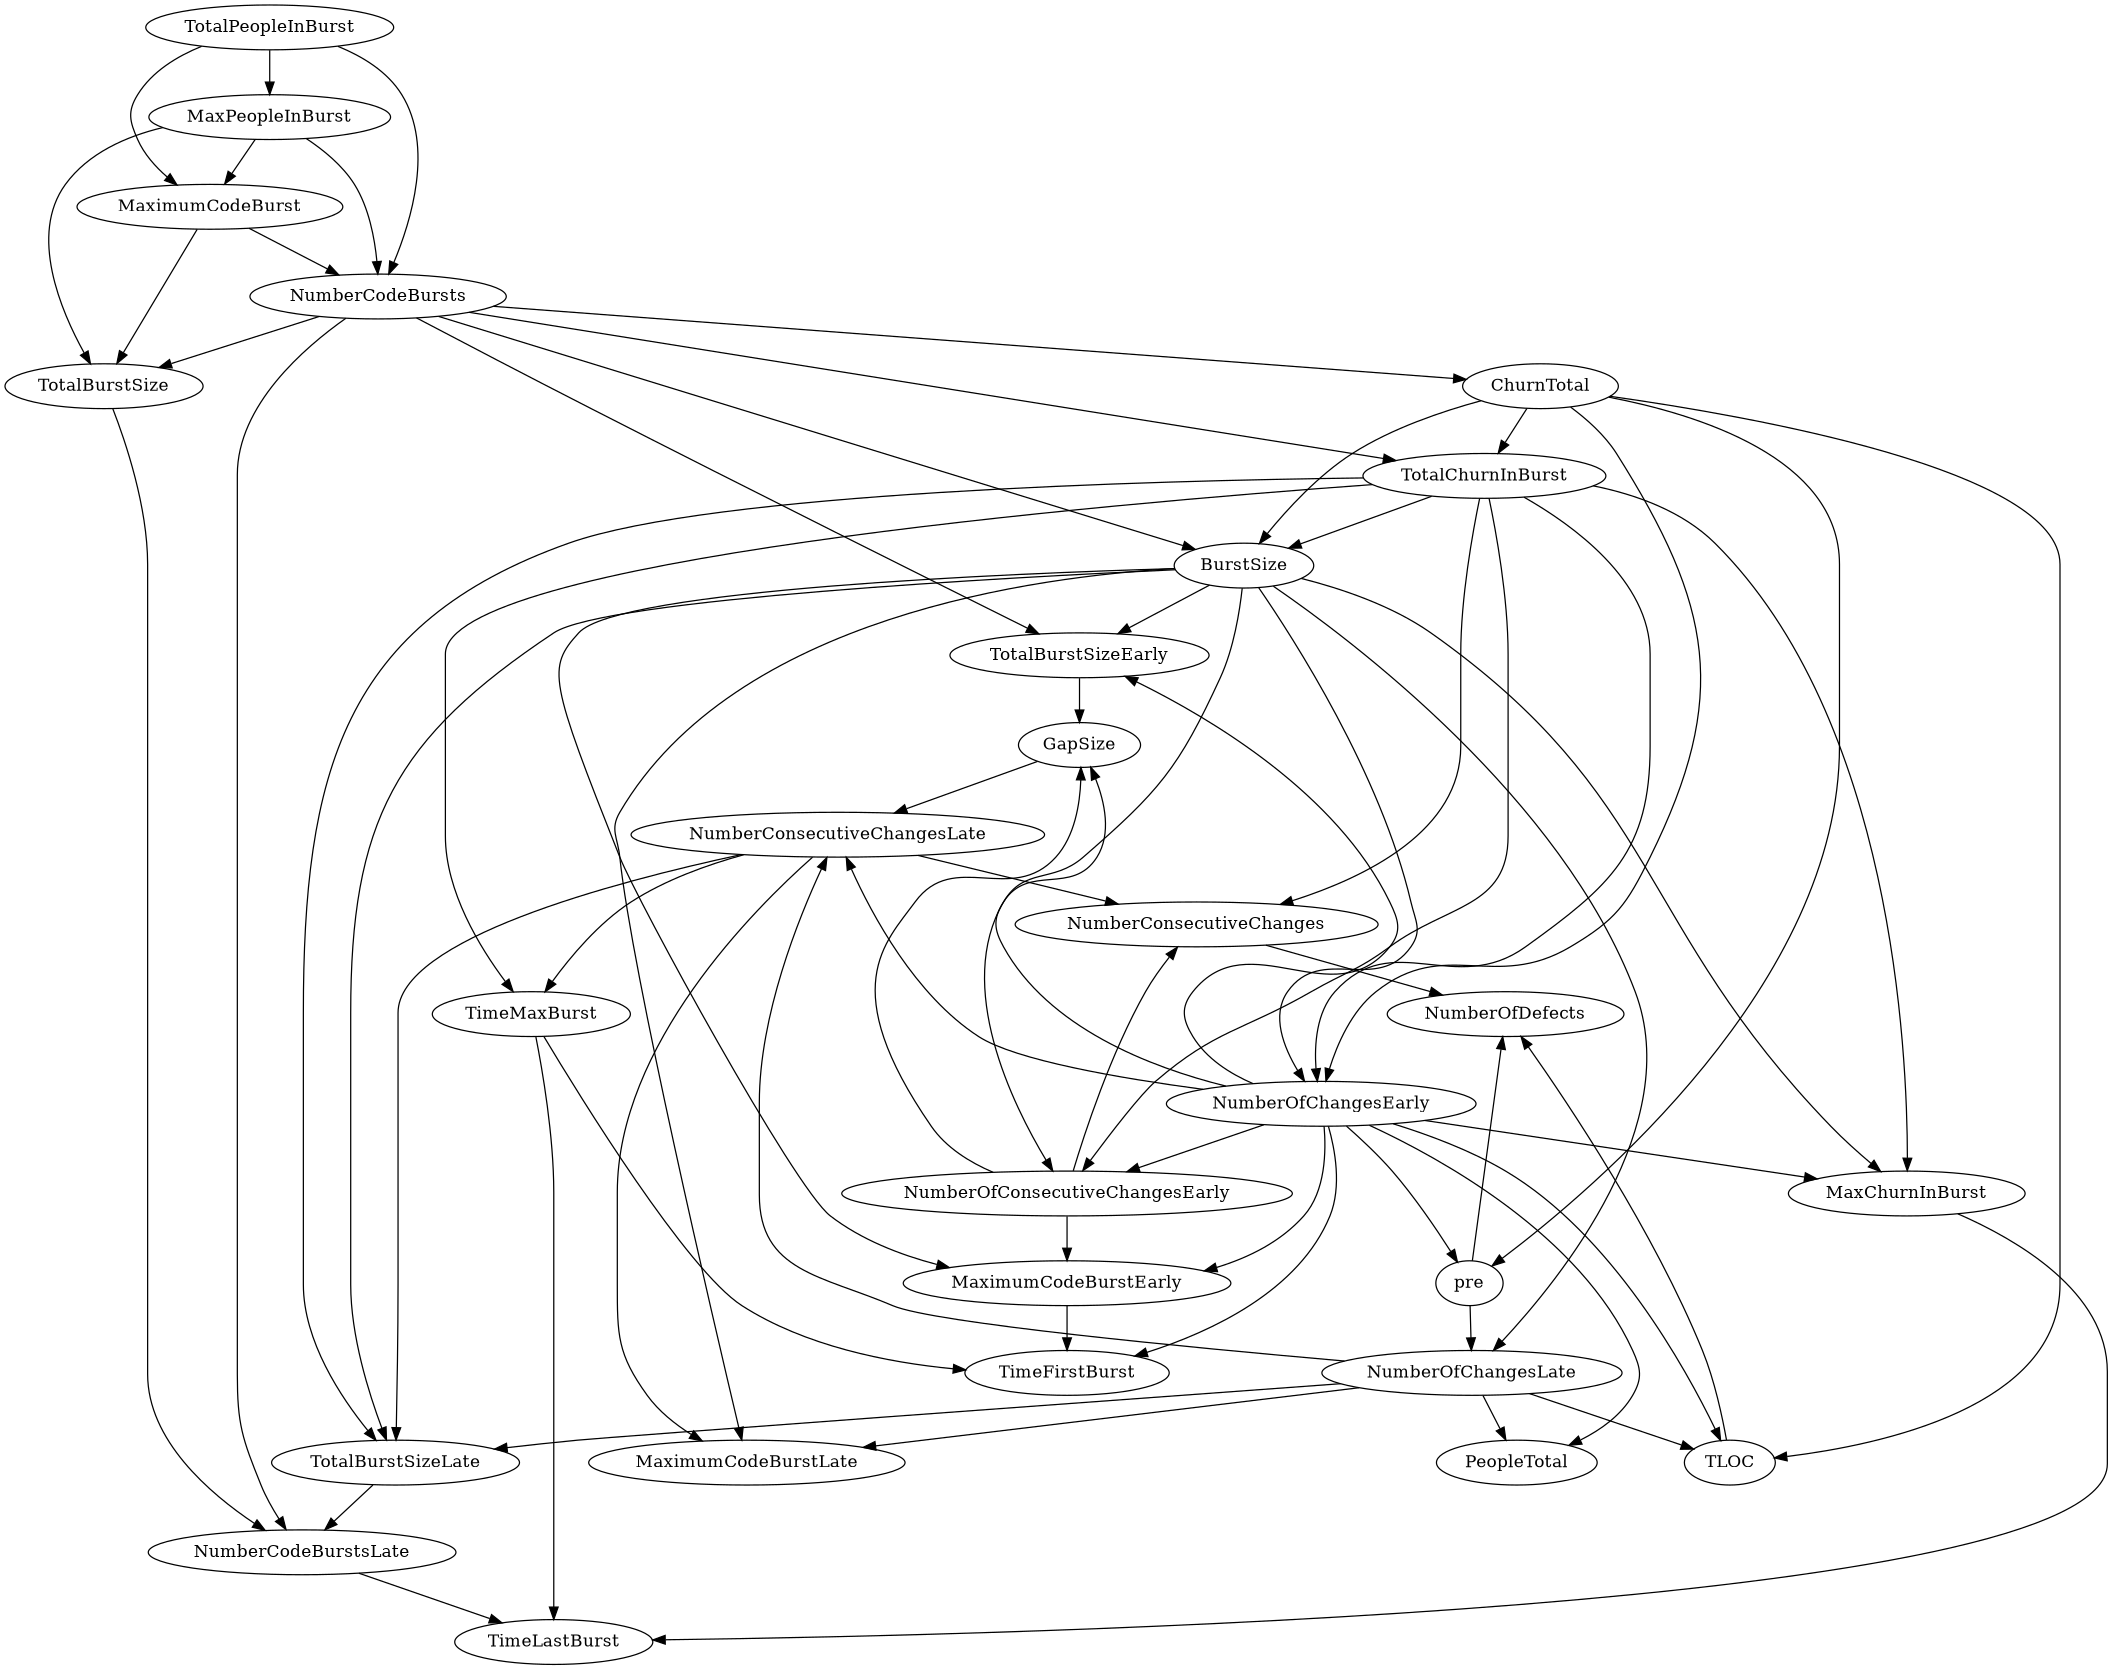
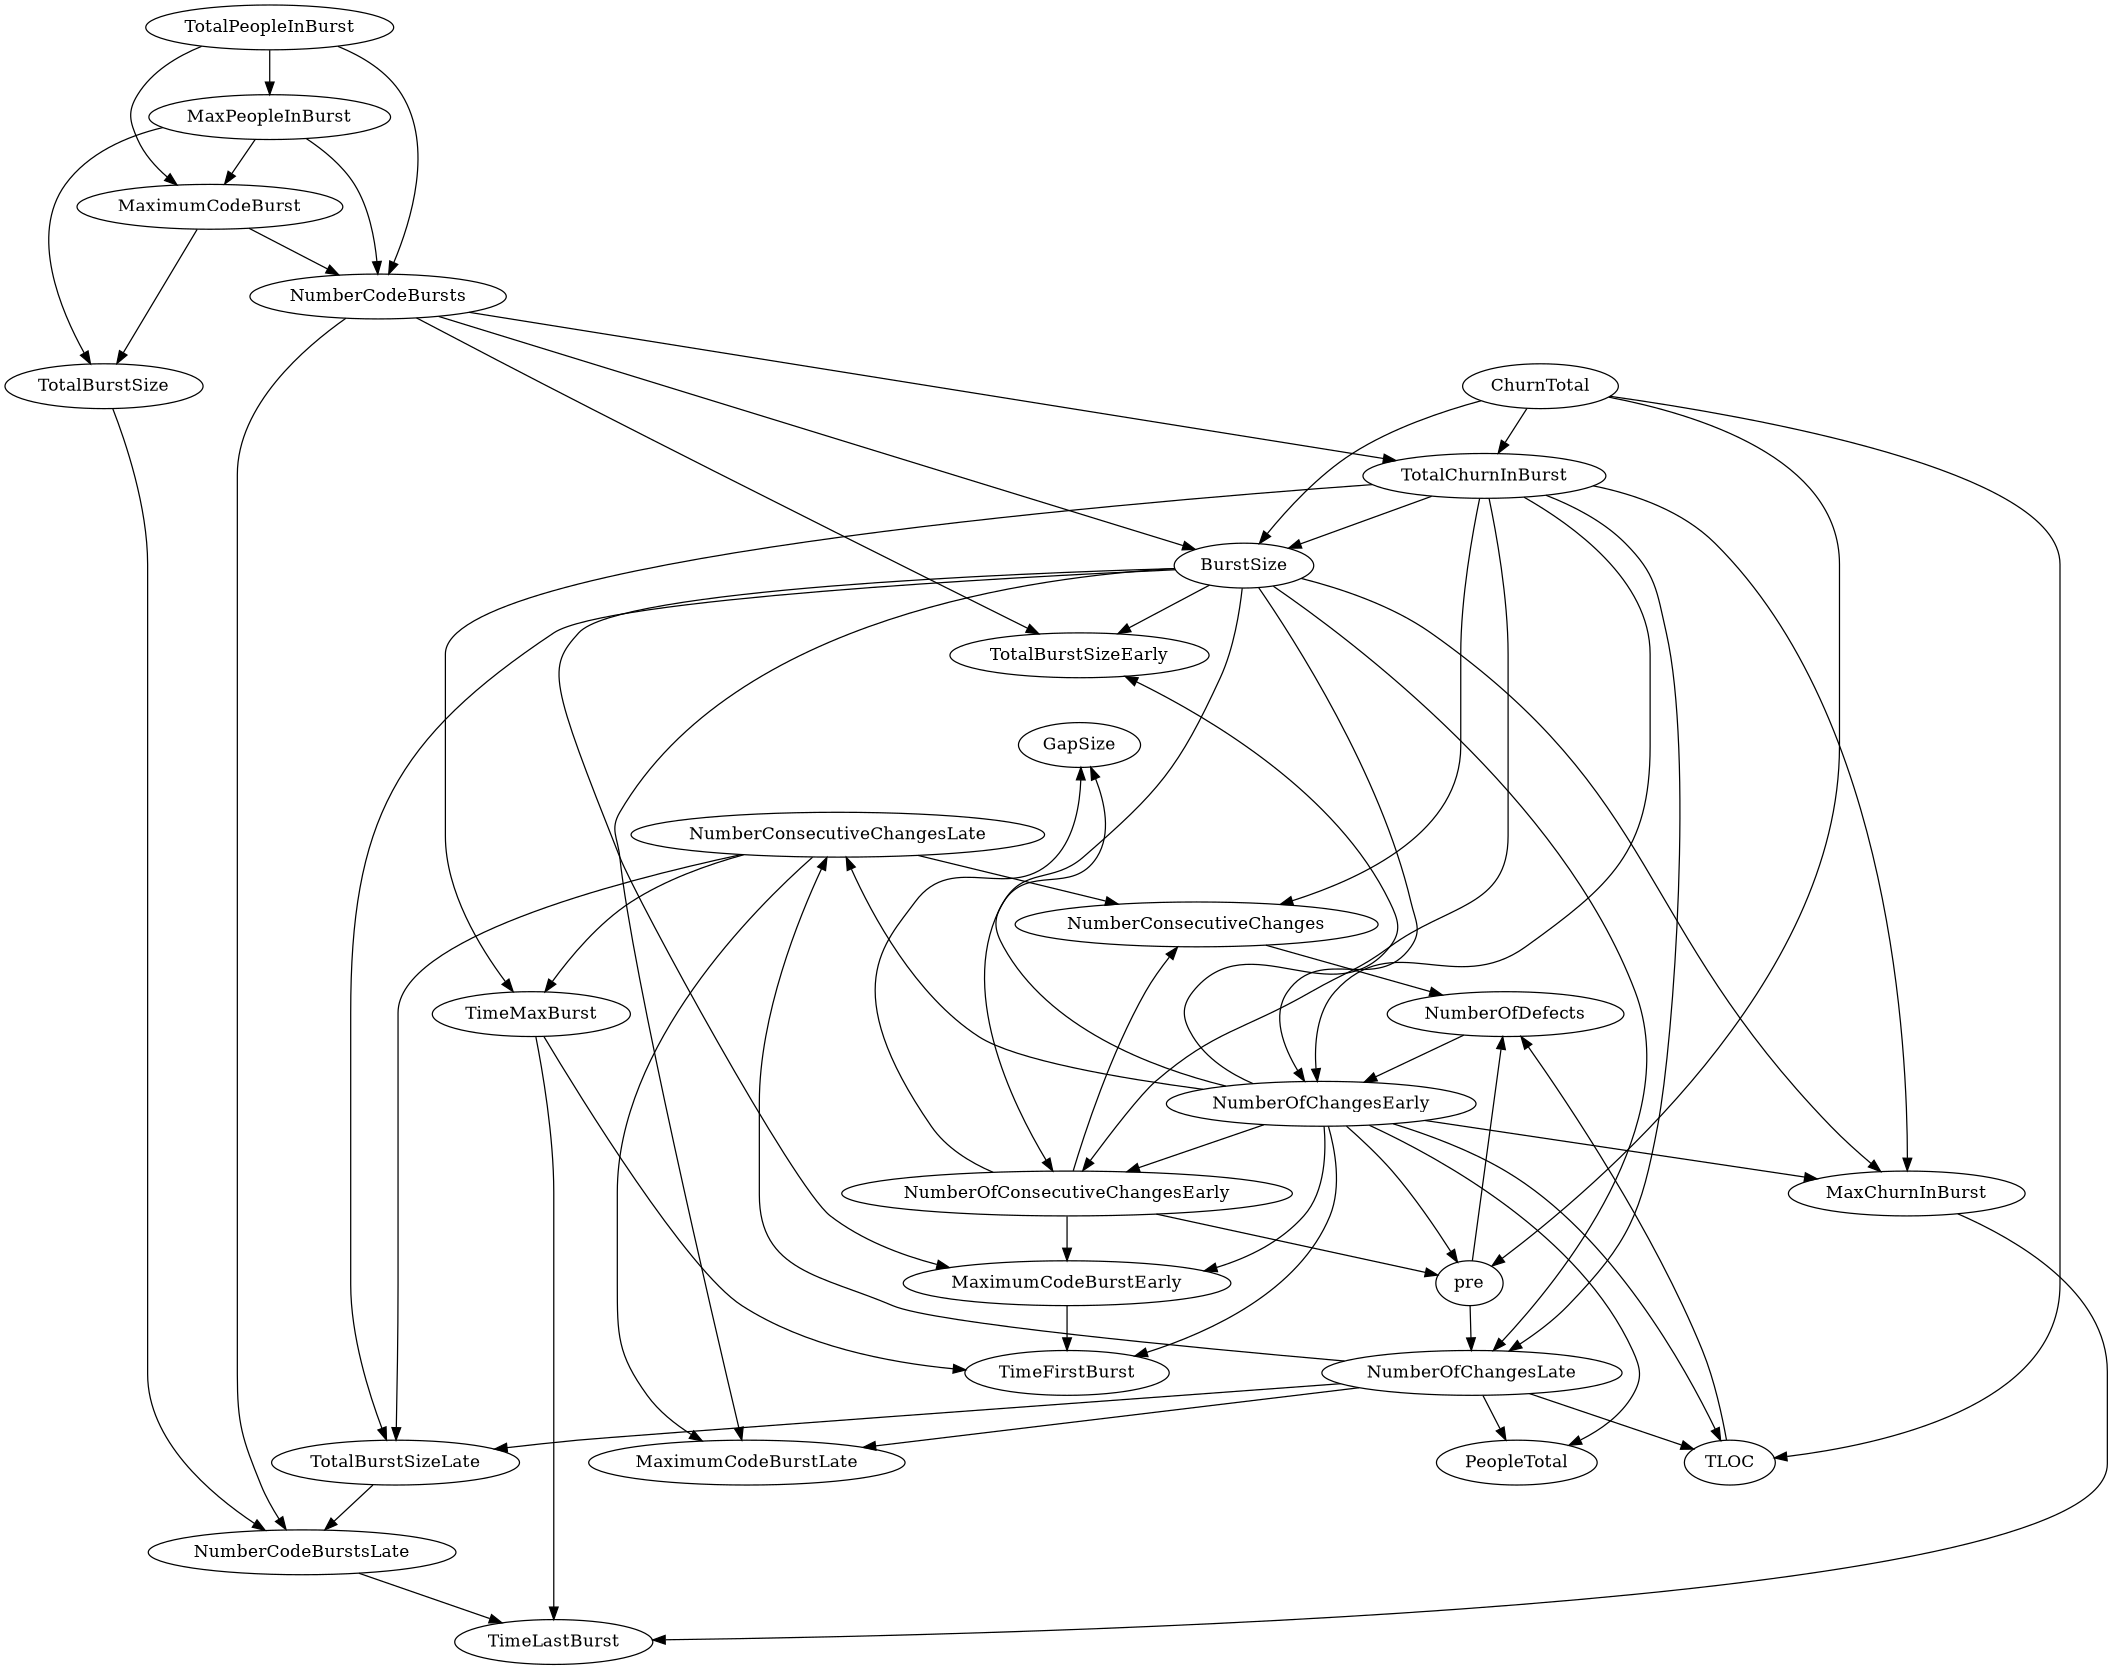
edge "NumberCodeBursts" -> "TotalBurstSize": removed
edge "NumberCodeBursts" -> "ChurnTotal": removed
edge "TotalChurnInBurst" -> "TotalBurstSizeLate": now "TotalChurnInBurst" -> "NumberOfChangesLate"
edge "TotalBurstSizeEarly" -> "GapSize": removed
edge "GapSize" -> "NumberConsecutiveChangesLate": removed
edge "ChurnTotal" -> "NumberOfChangesEarly": now "NumberOfDefects" -> "NumberOfChangesEarly"
edge "NumberOfConsecutiveChangesEarly" -> "pre": added
